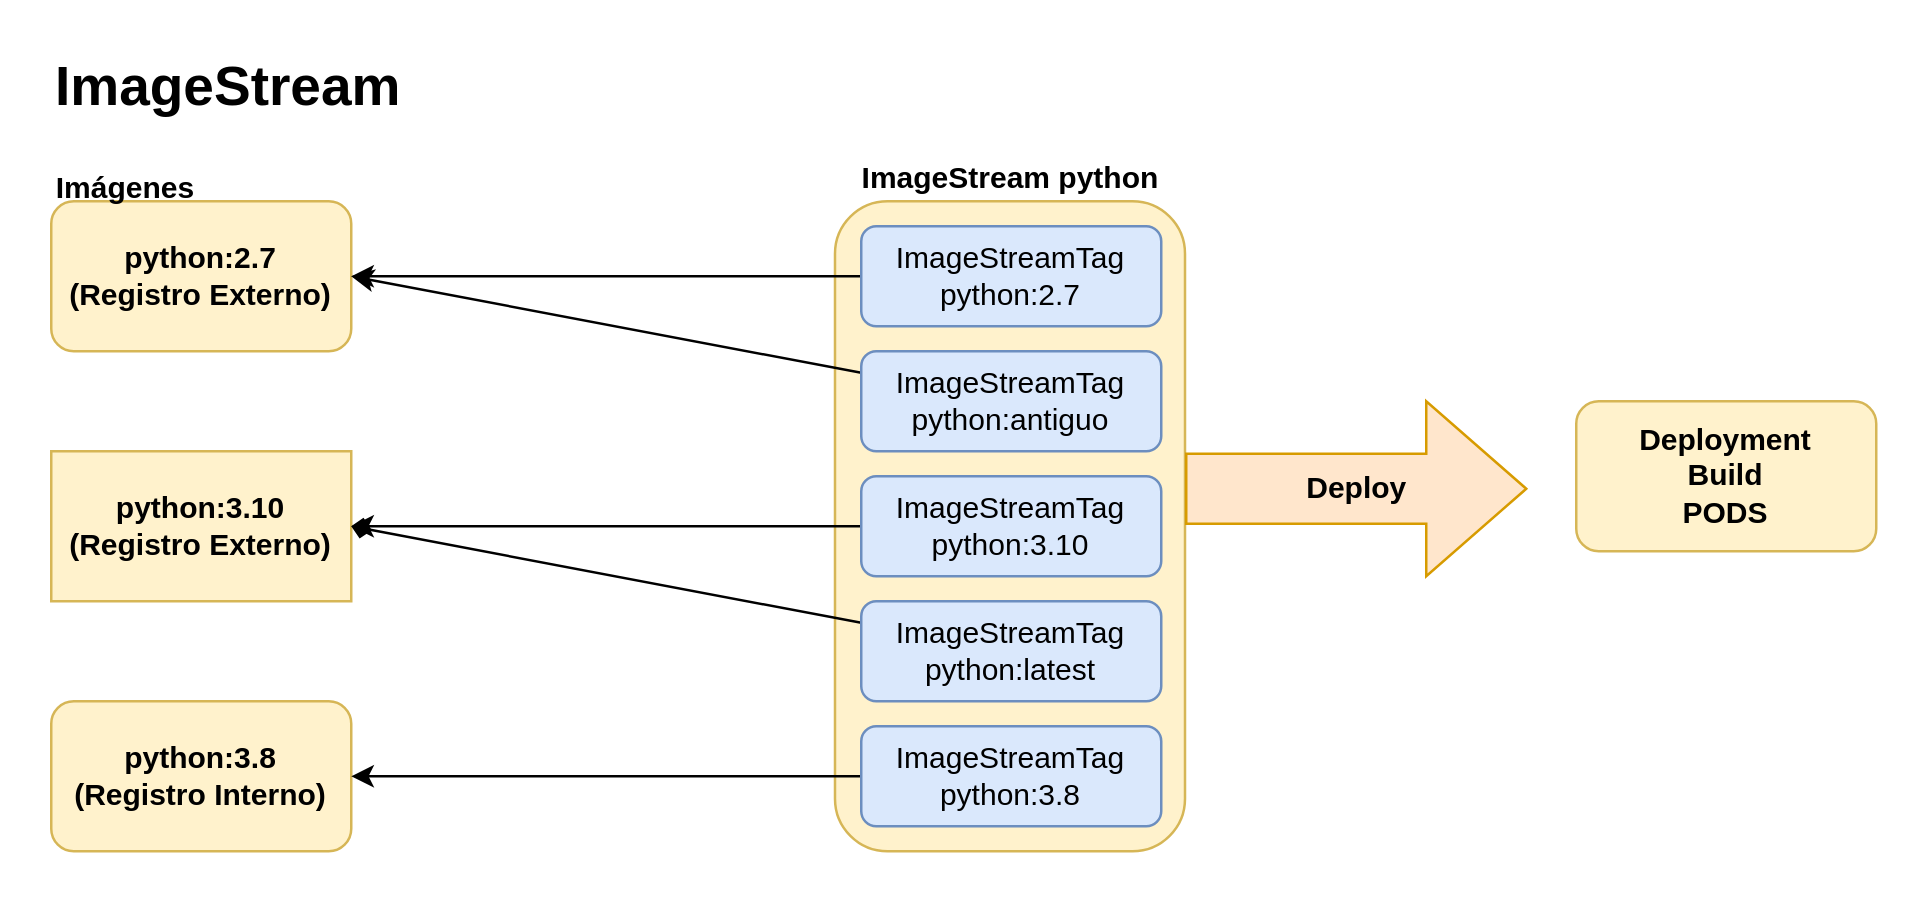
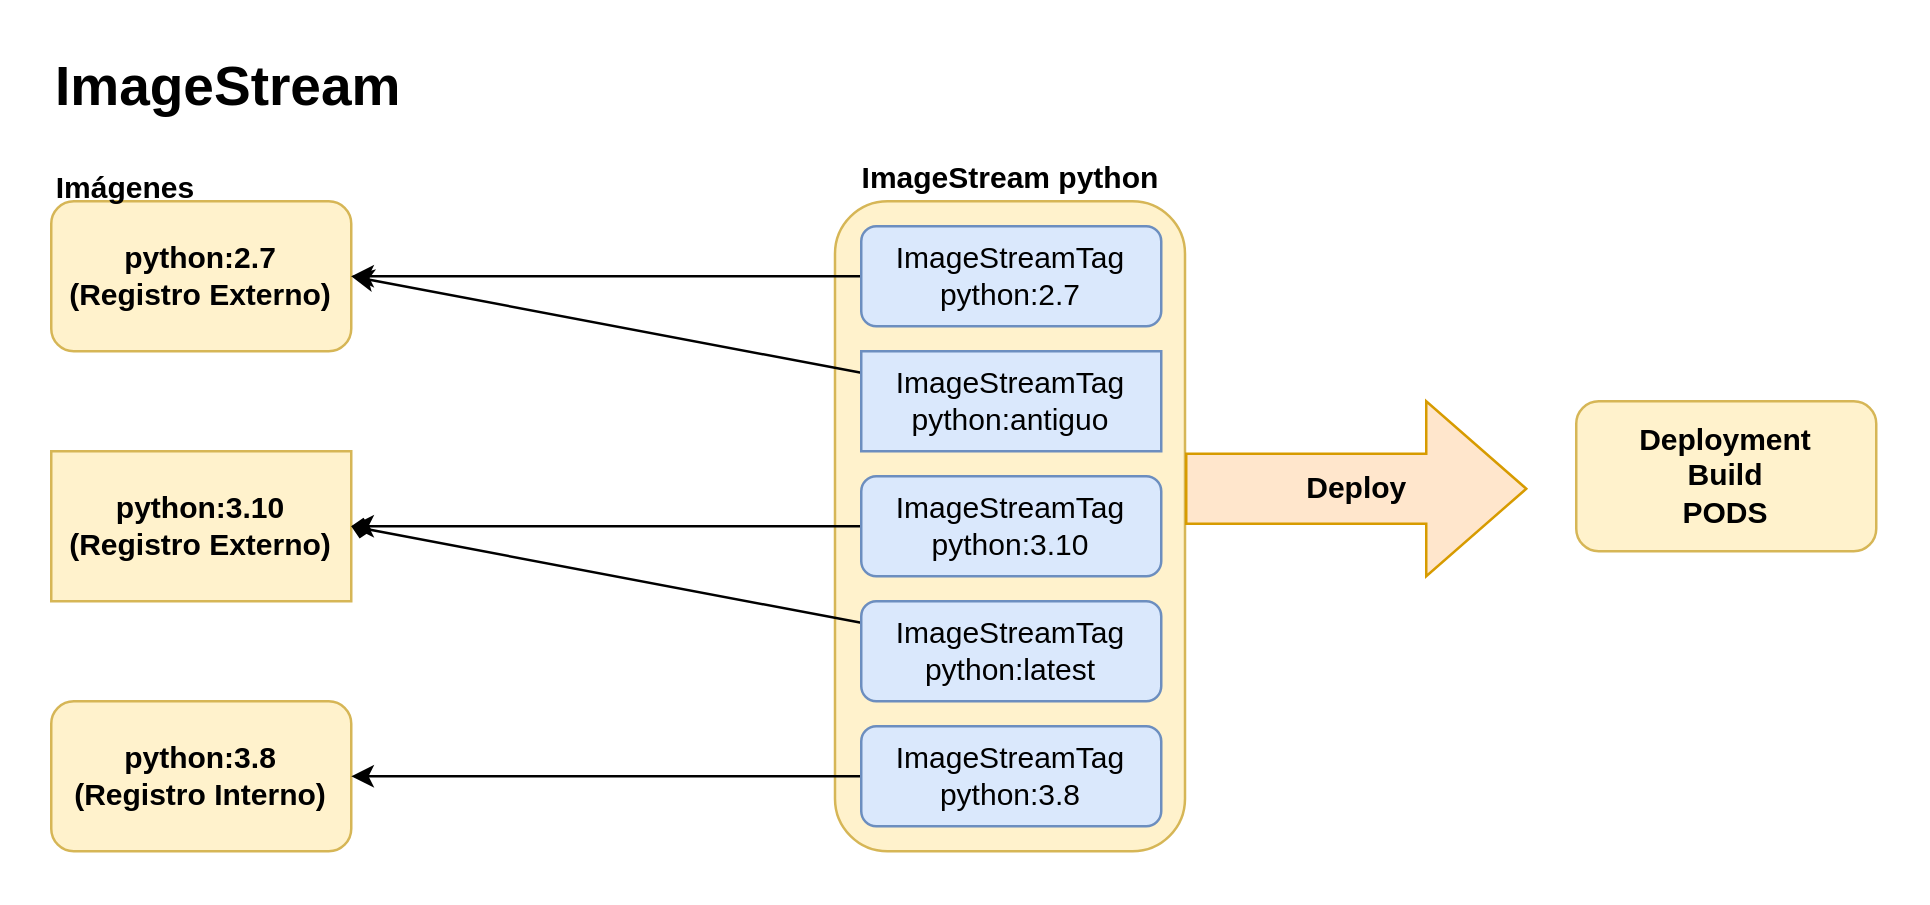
node "ImageStreamTag python:antiguo": shape rounded rectangle -> rectangle
